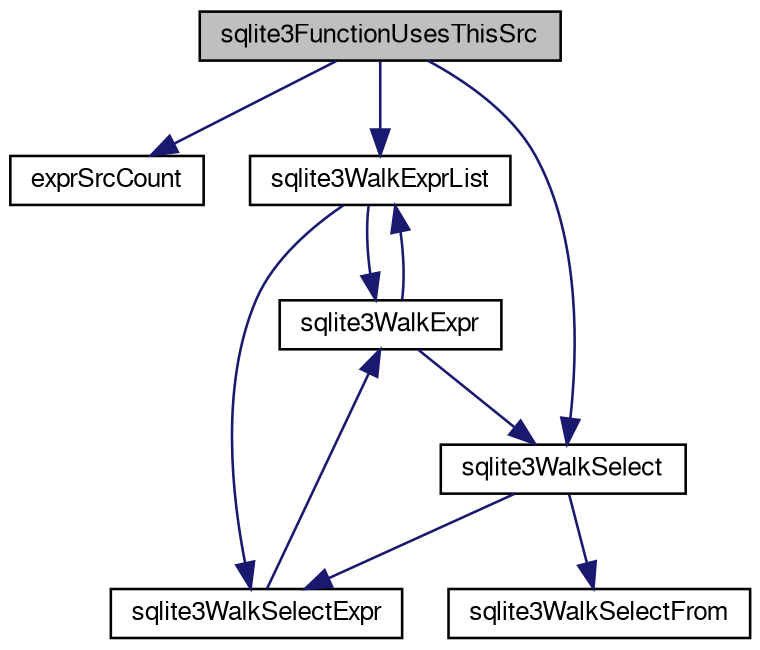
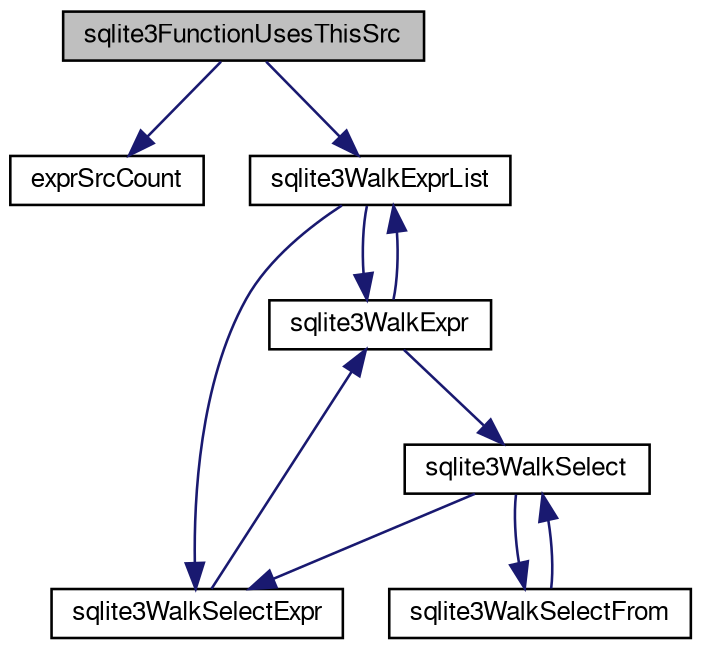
edge "sqlite3FunctionUsesThisSrc" -> "sqlite3WalkSelect": now "sqlite3WalkSelectFrom" -> "sqlite3WalkSelect"
